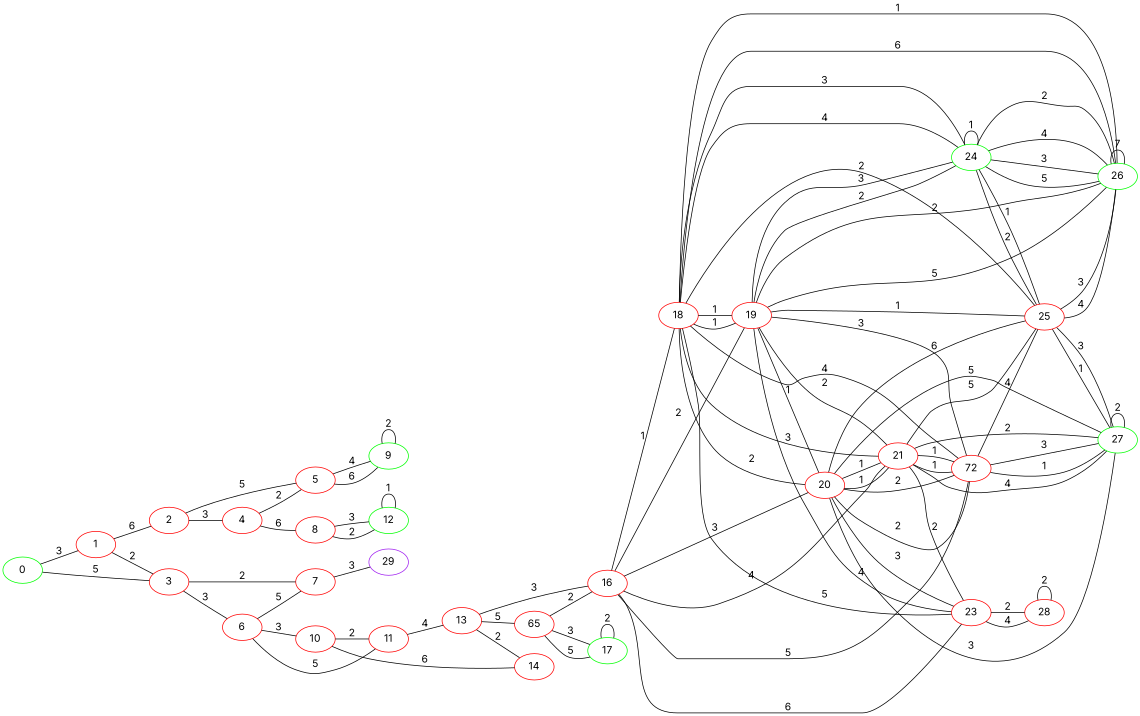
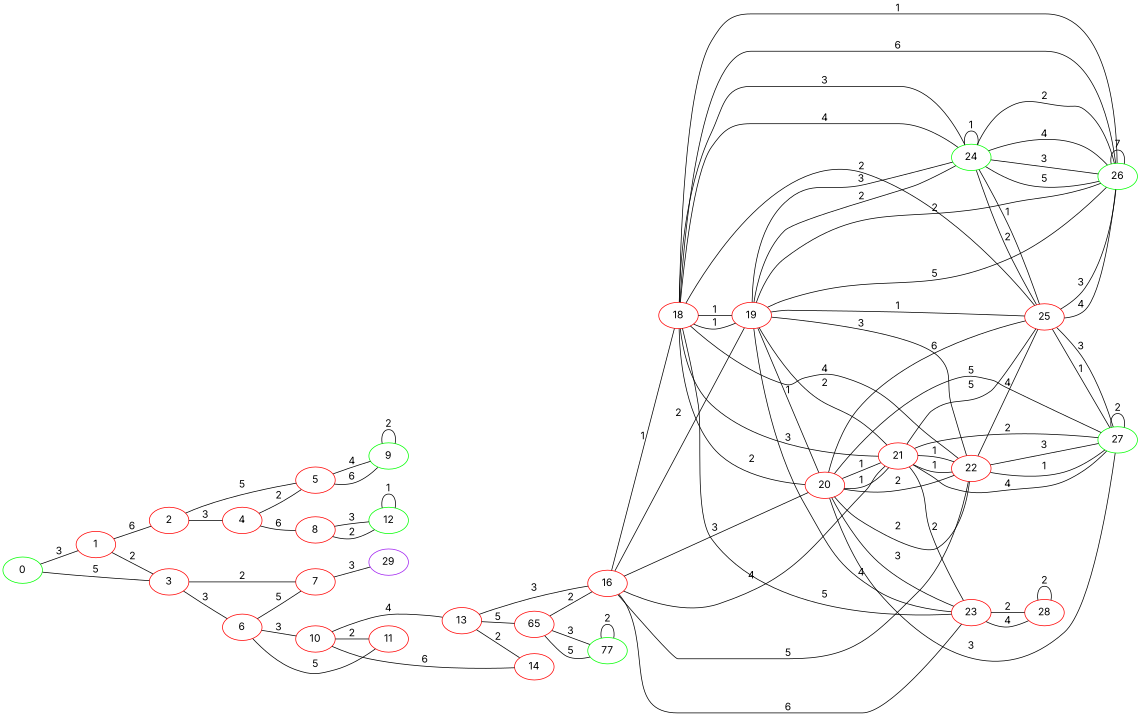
node "72": label "72" -> "22"
edge "13" -- "11": now "13" -- "10"
node "17": label "17" -> "77"
